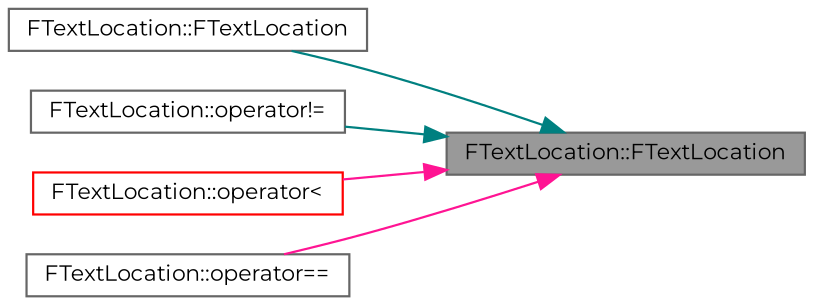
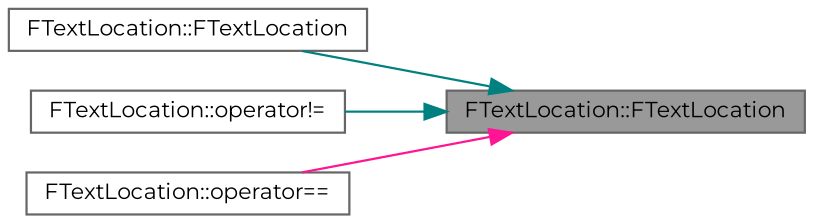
node "FTextLocation::operator<": removed
